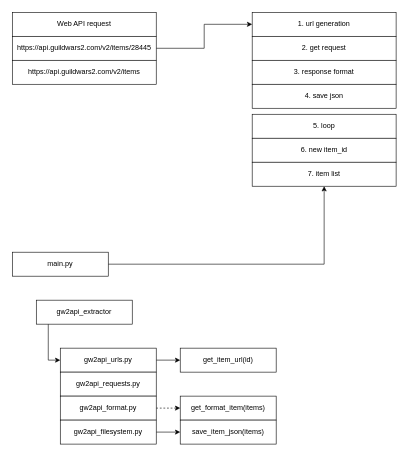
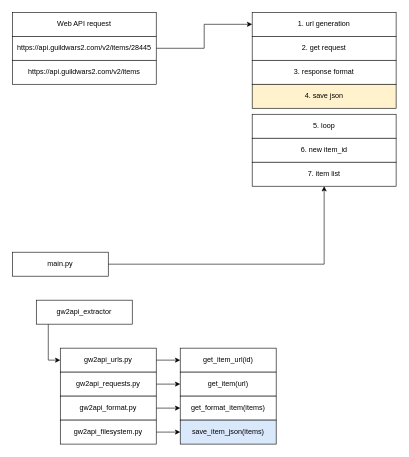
node "4. save json": fillcolor #ffffff -> #fff2cc
edge "gw2api_requests.py" -> "get_item(url)": added
node "get_item(url)": added
edge "gw2api_format.py" -> "get_format_item(items)": style dashed -> solid
node "save_item_json(items)": fillcolor #ffffff -> #dae8fc
